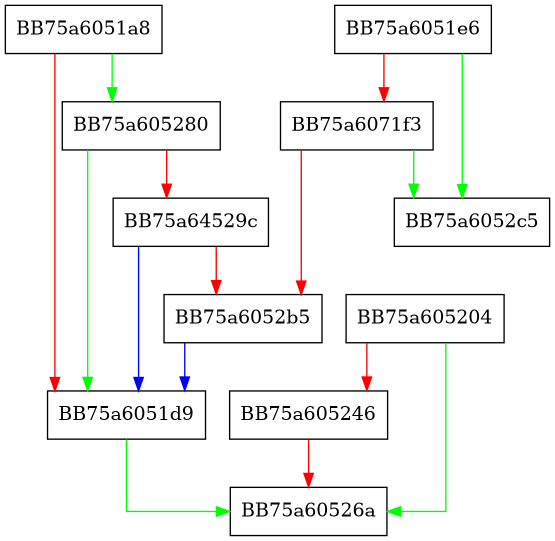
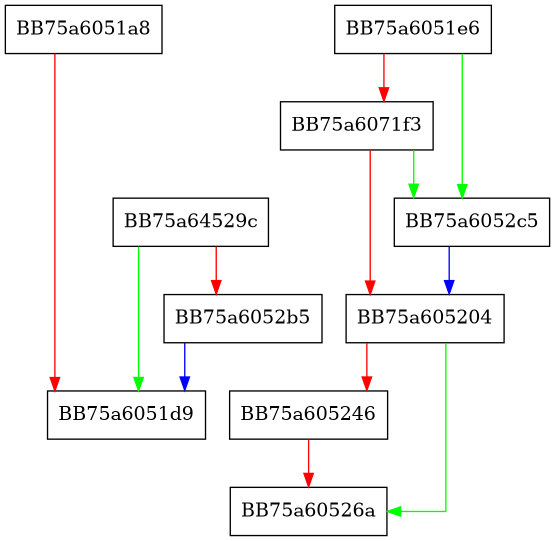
node "BB75a605280": removed
edge "BB75a6071f3" -> "BB75a6052b5": now "BB75a6071f3" -> "BB75a605204"
edge "BB75a6052c5" -> "BB75a605204": added
edge "BB75a64529c" -> "BB75a6051d9": color blue -> green
edge "BB75a6051d9" -> "BB75a60526a": removed
